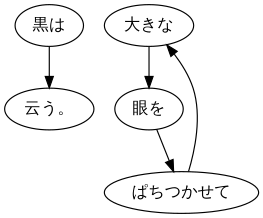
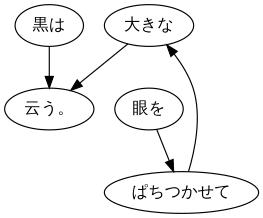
edge "大きな" -> "眼を": now "大きな" -> "云う。"
